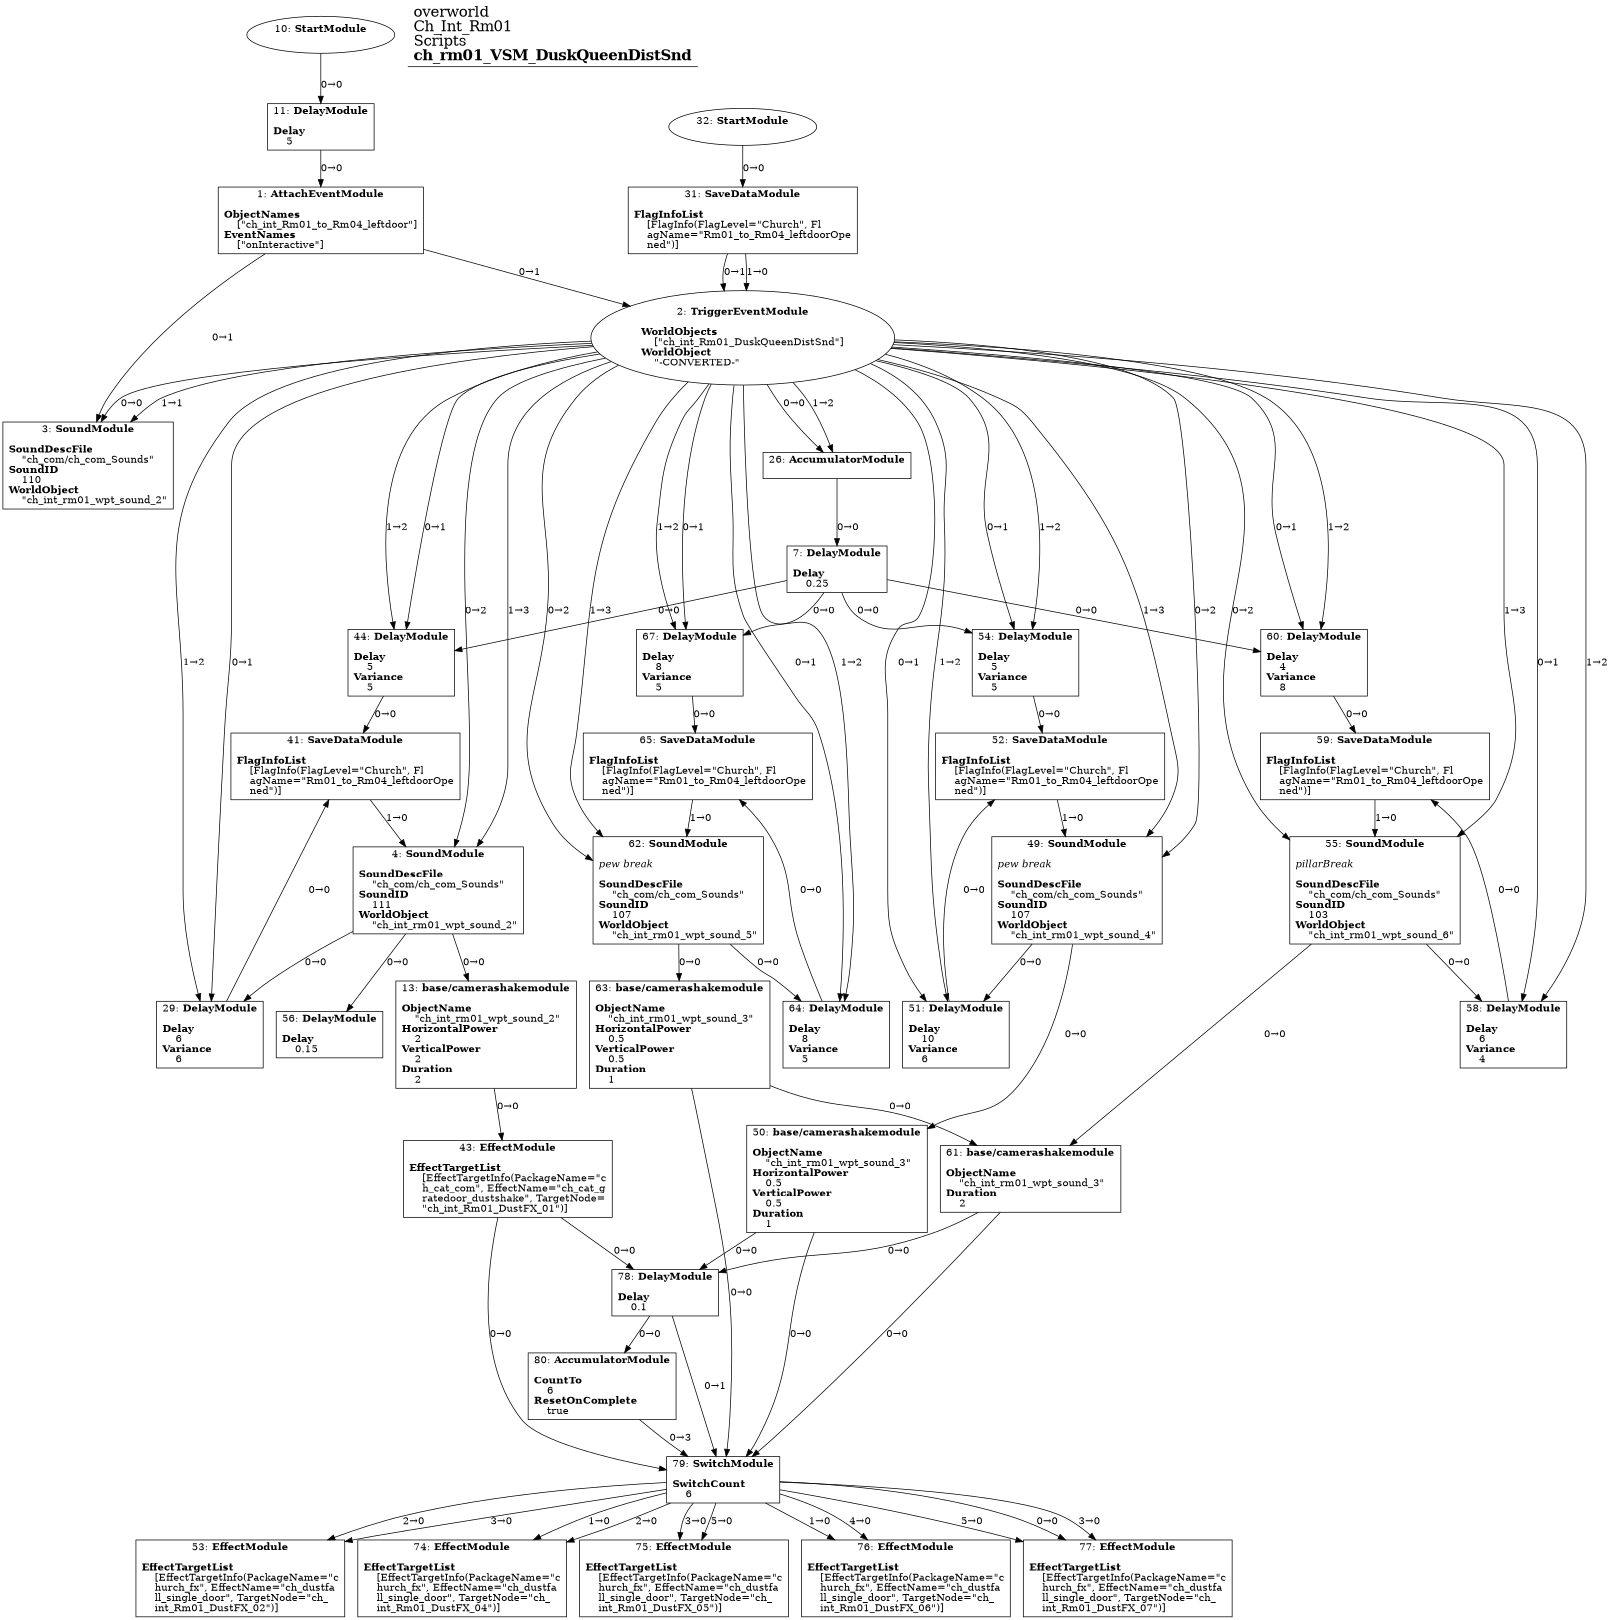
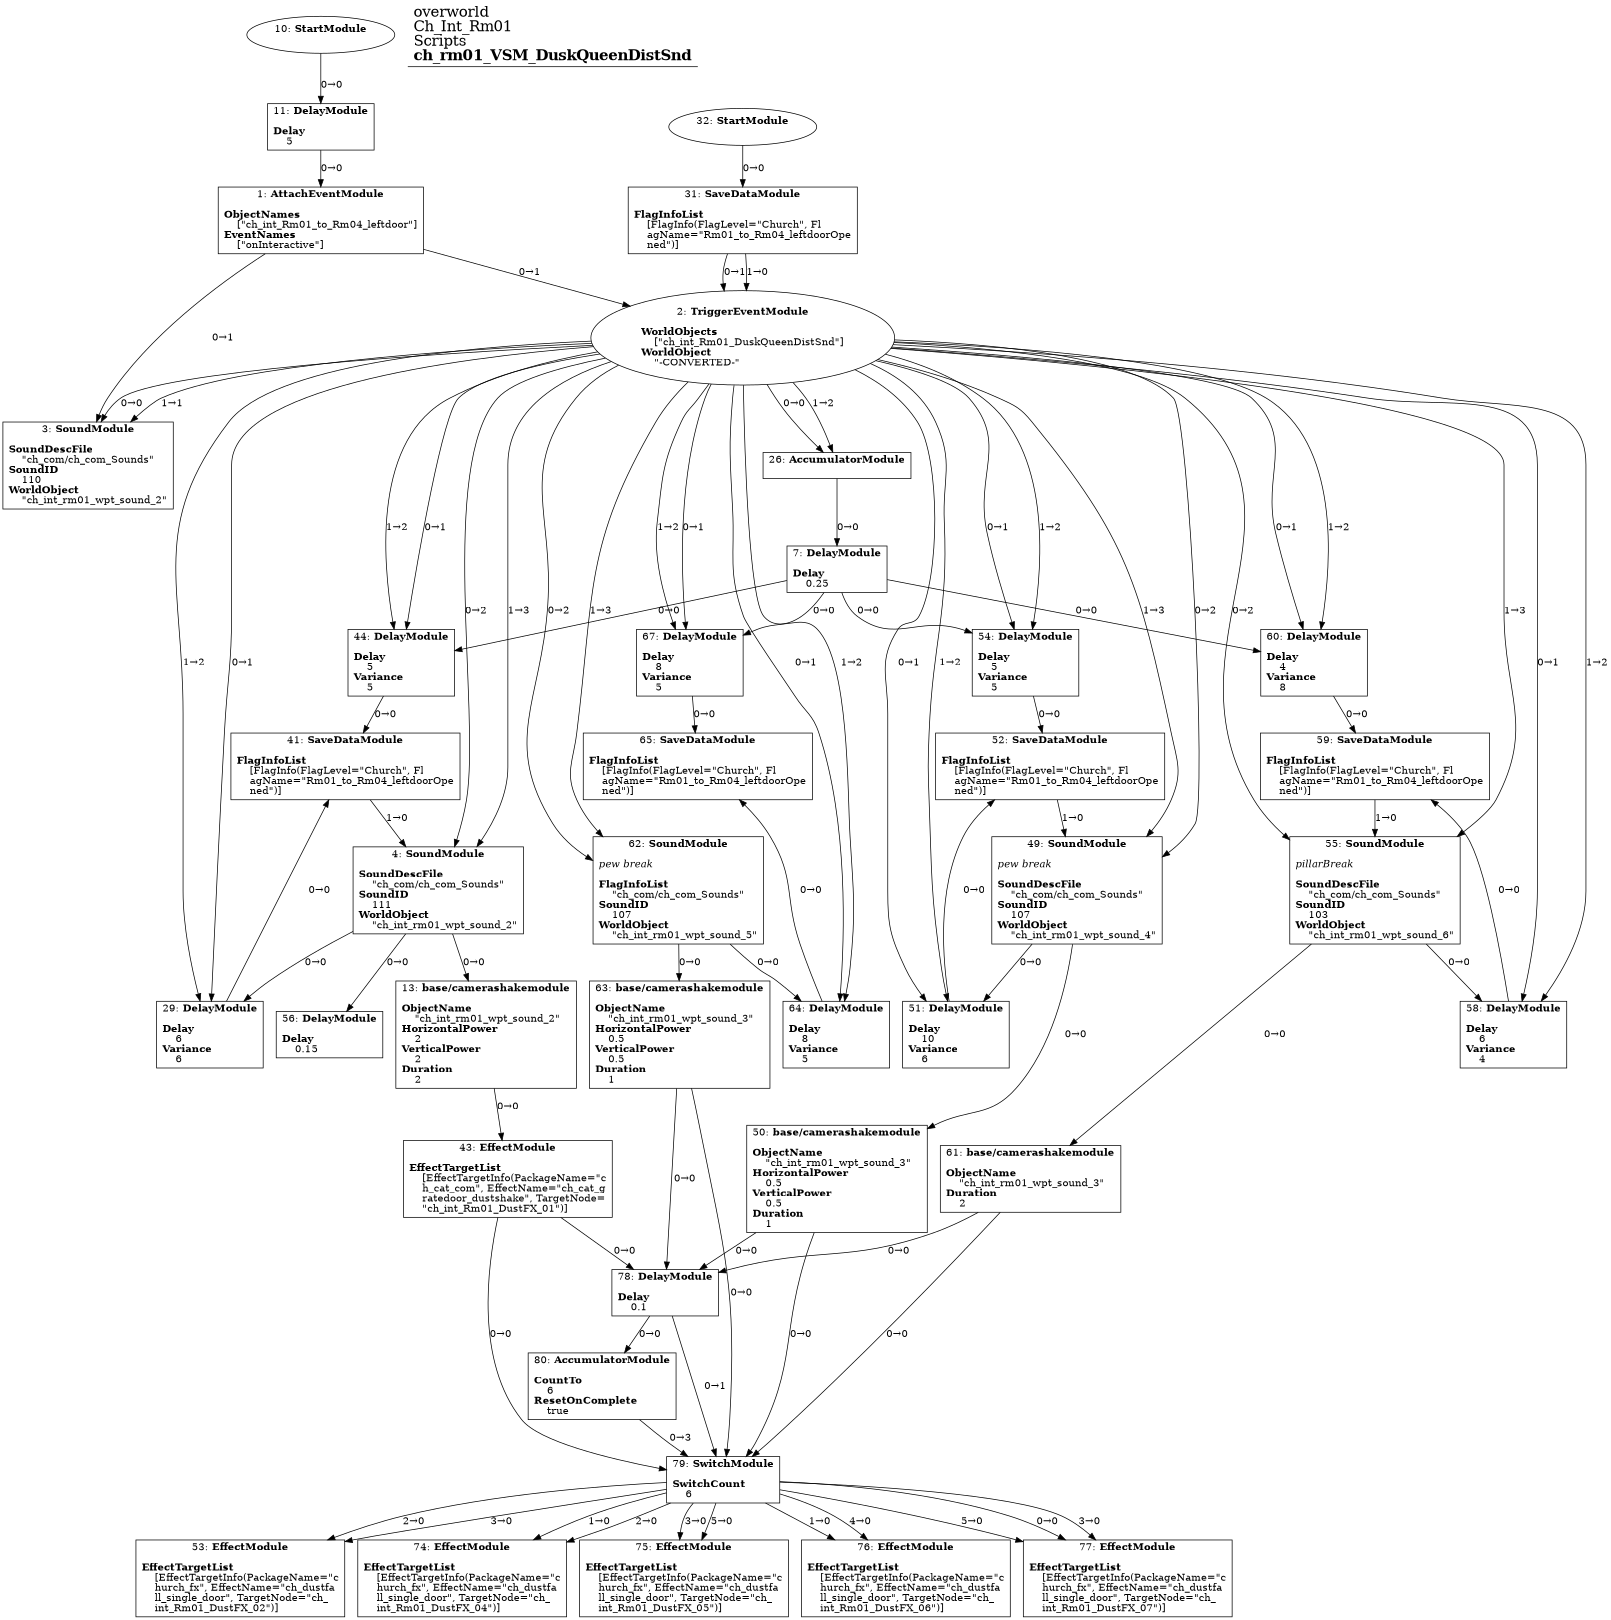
edge "65:" -> "62:": removed, label "1→0"
node "62:": text "SoundDescFile" -> "FlagInfoList"
edge "63:" -> "61:": now "63:" -> "78:"
